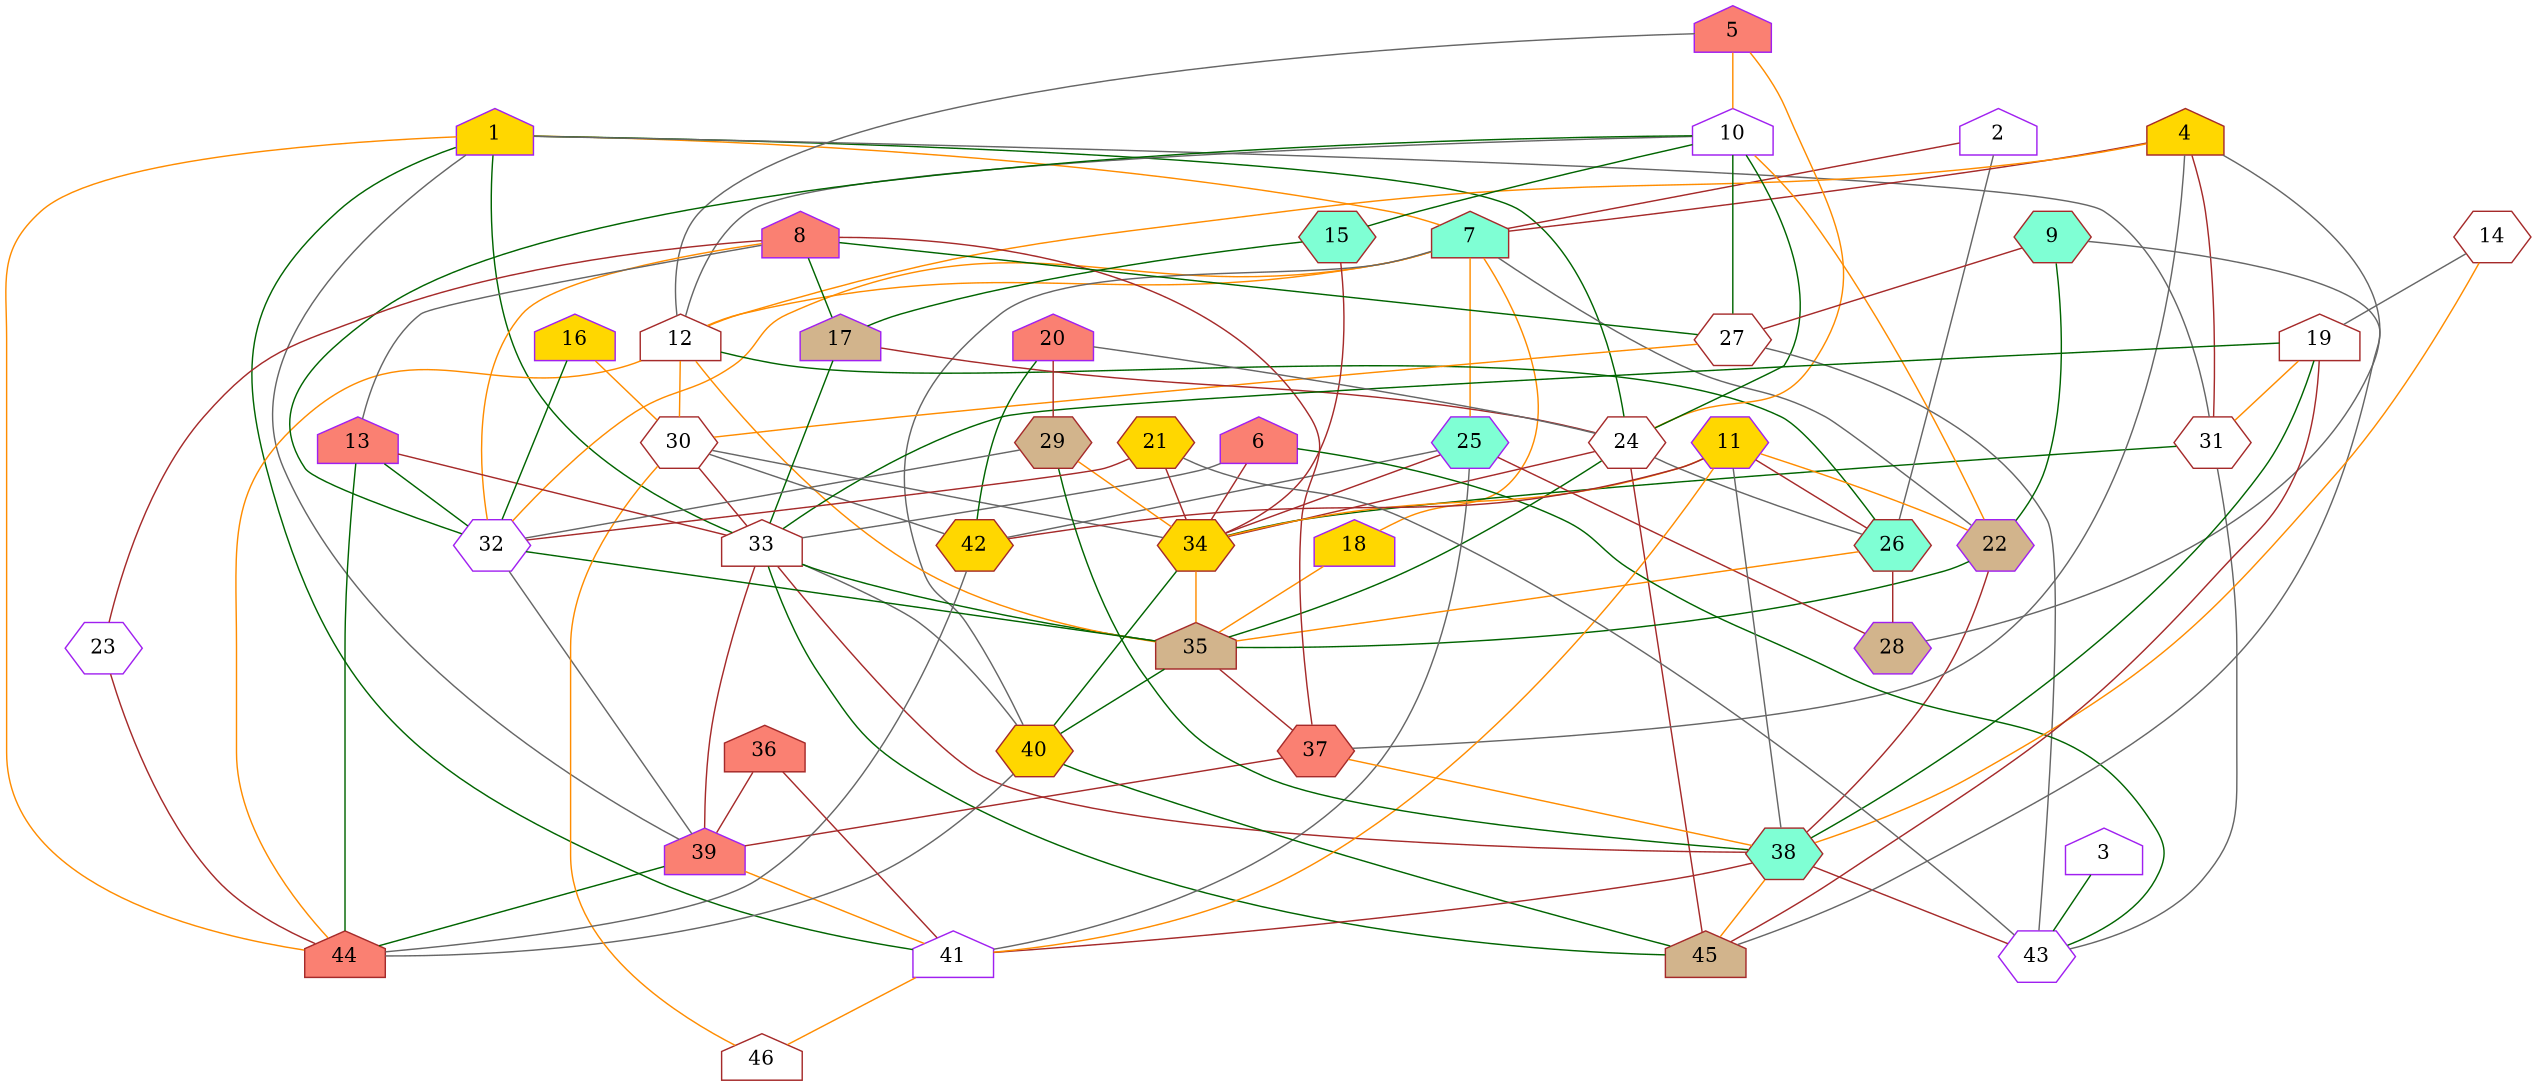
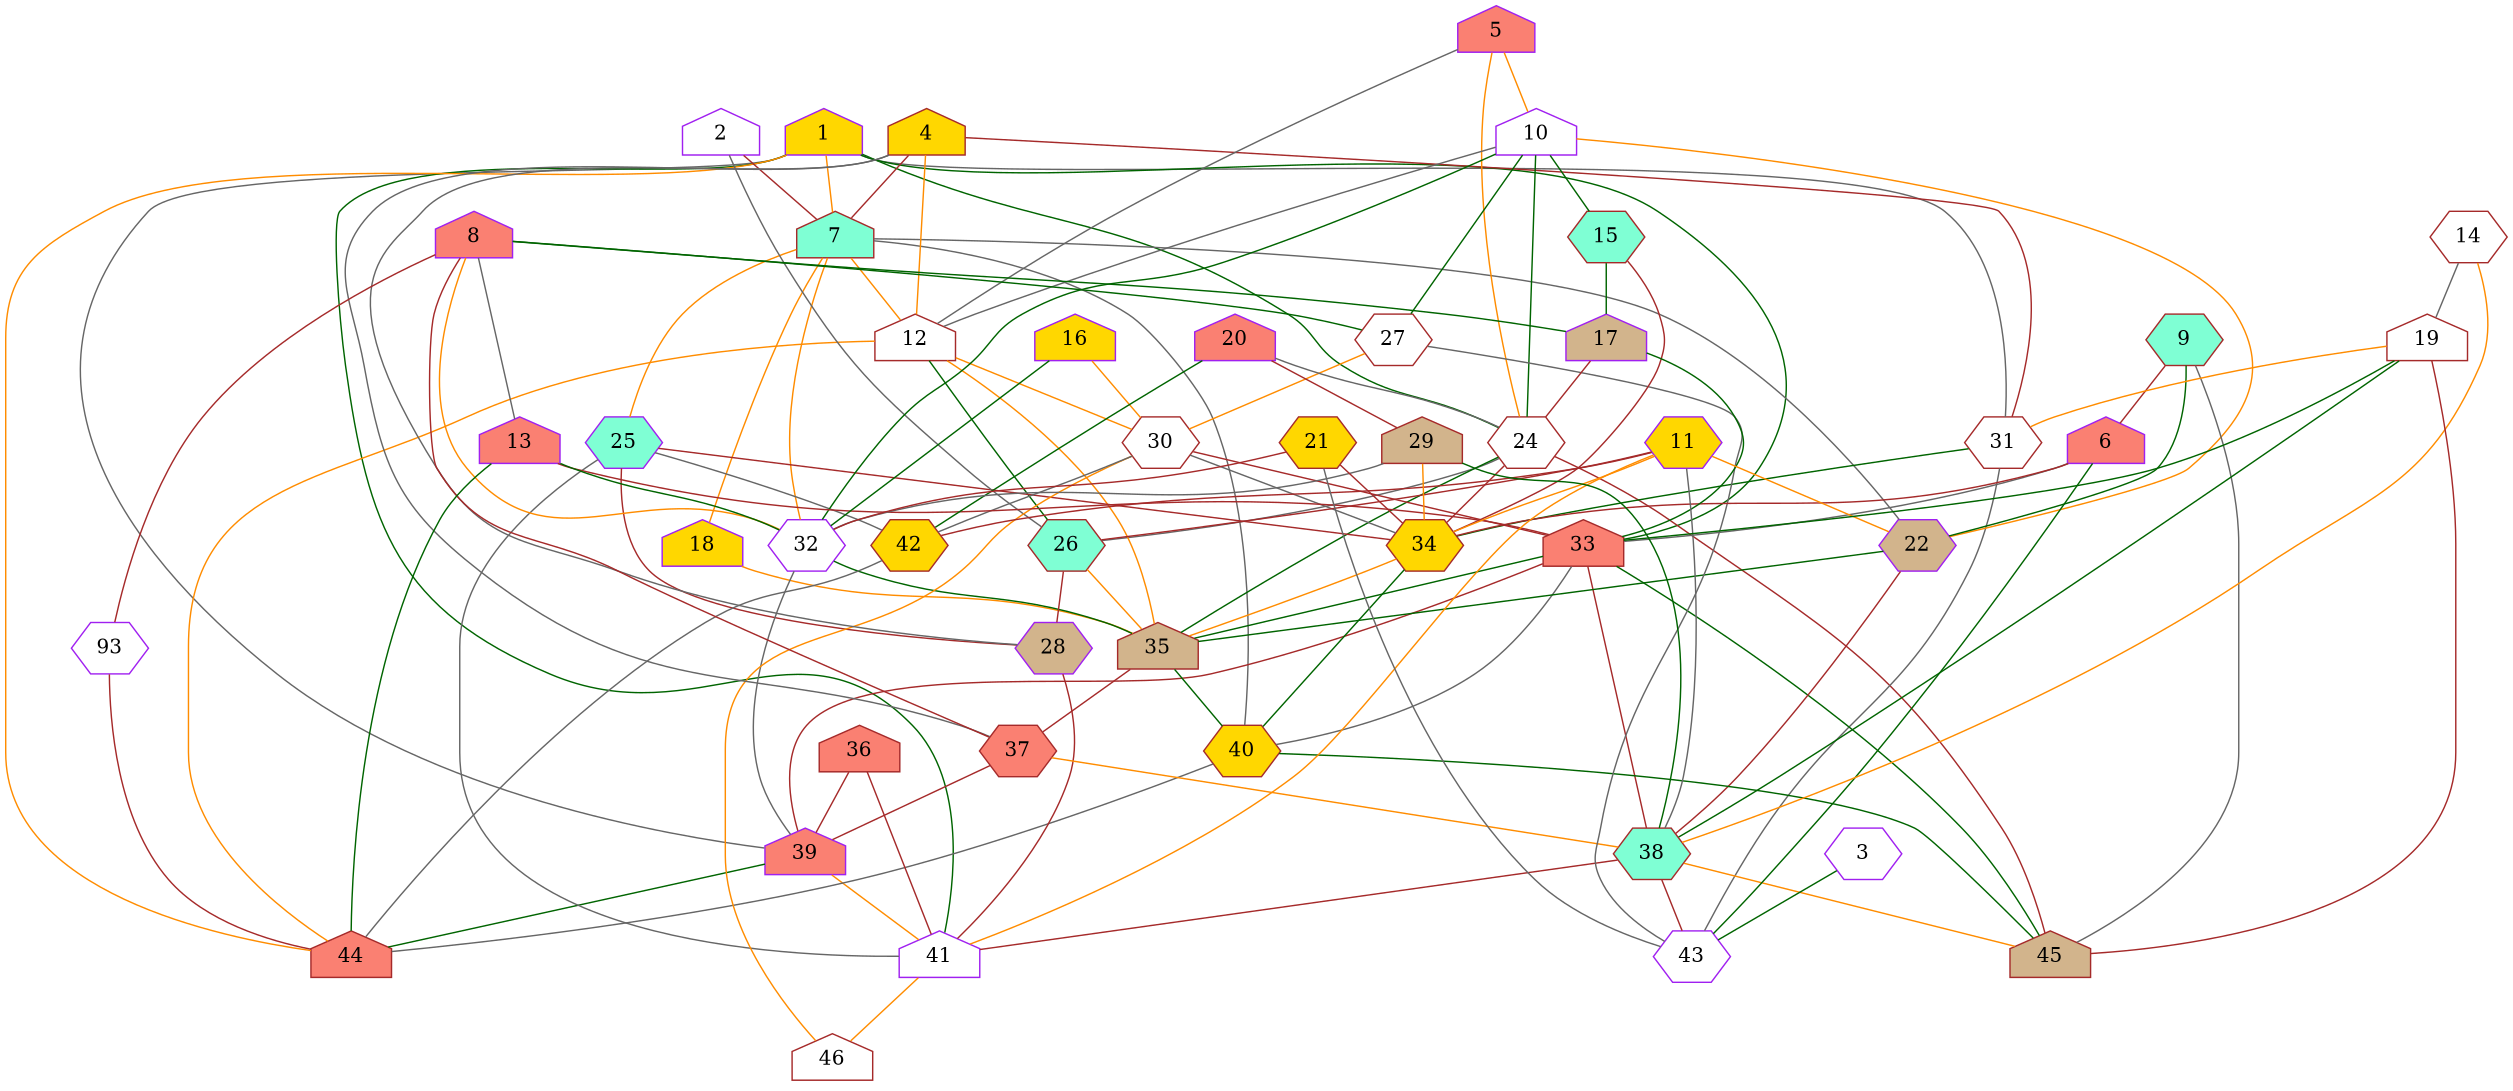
edge "9" -- "27": now "9" -- "6"
node "29": shape hexagon -> house
node "33": fillcolor white -> salmon
node "23": label "23" -> "93"
edge "28" -- "41": added
node "3": shape house -> hexagon
